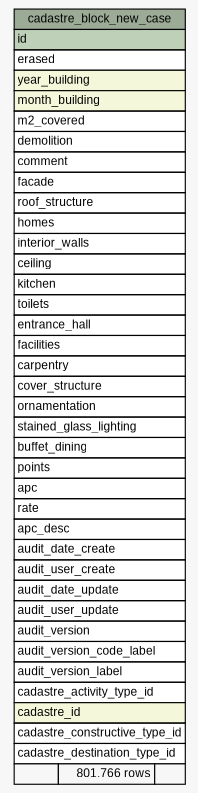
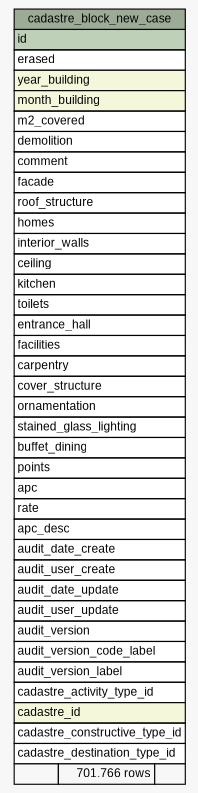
node "cadastre_block_new_case": text "801.766 rows" -> "701.766 rows"
